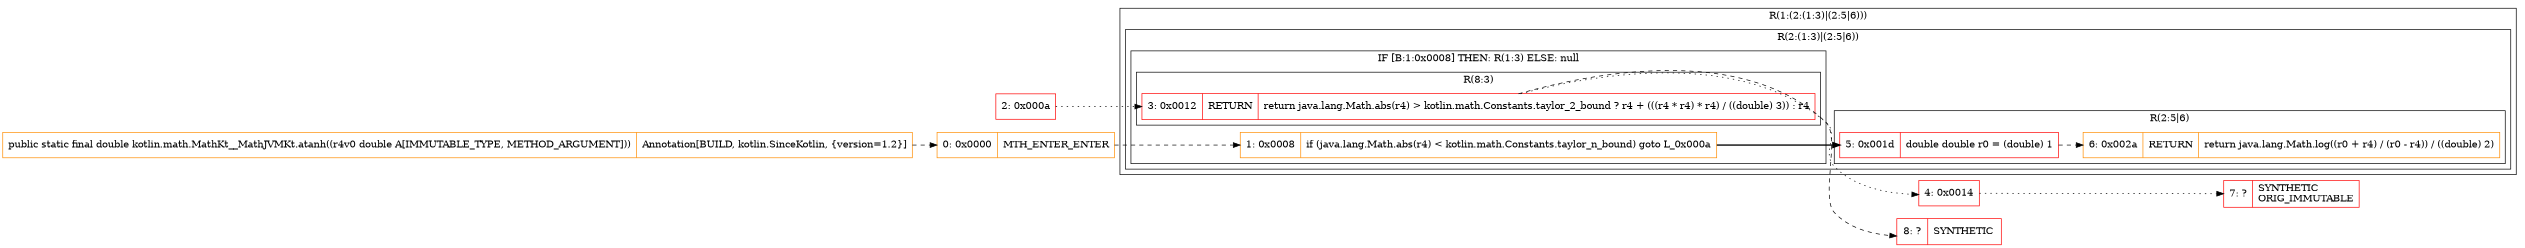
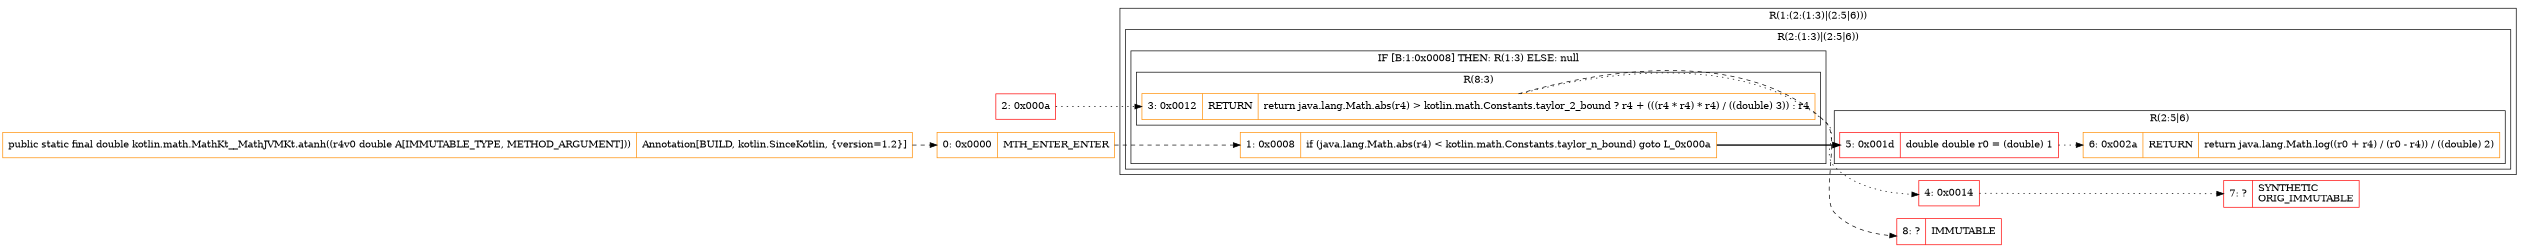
node "3: 0x0012": color red -> darkorange
edge "5: 0x001d" -> "6: 0x002a": style dashed -> dotted
node "8: ?": text "SYNTHETIC" -> "IMMUTABLE"
